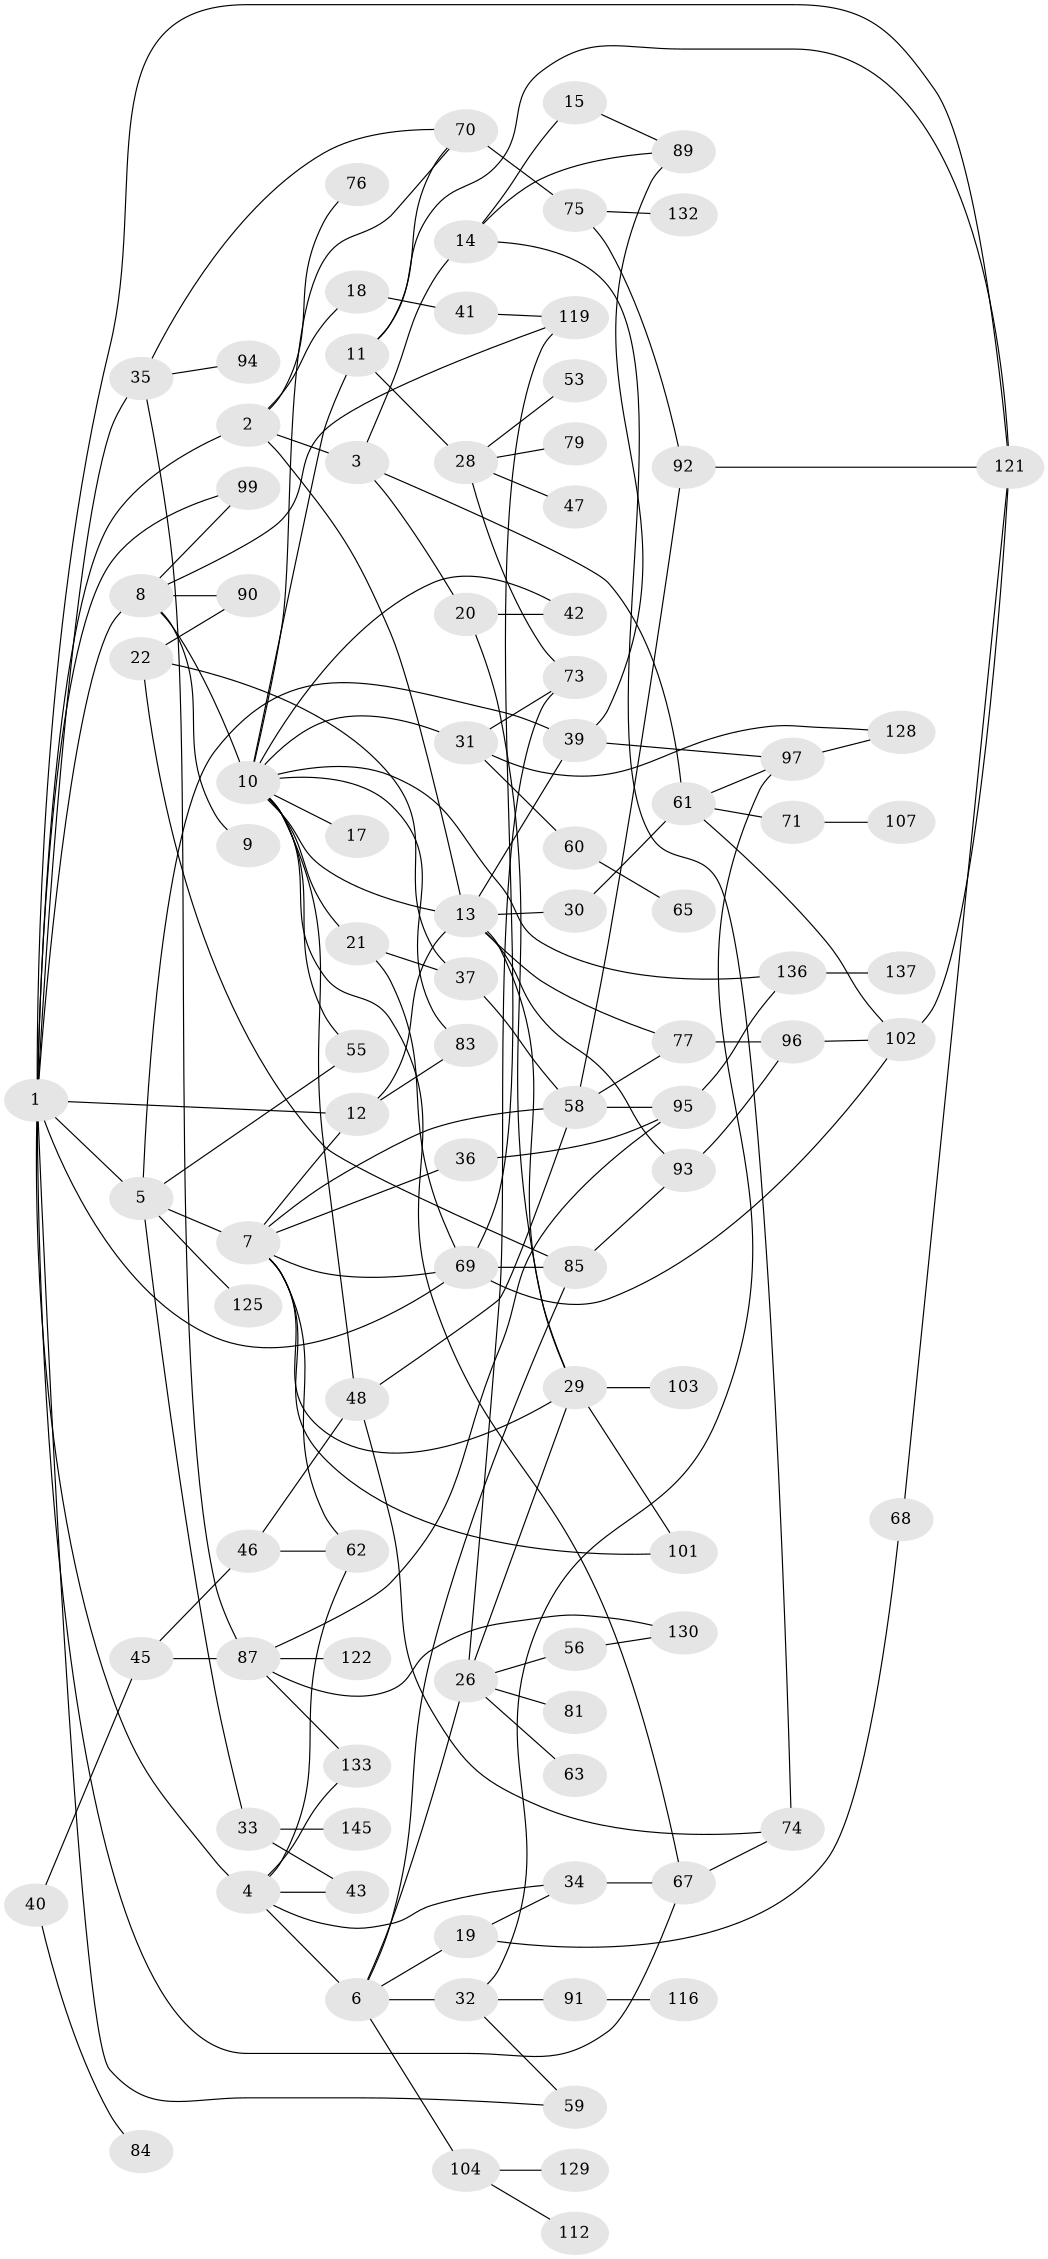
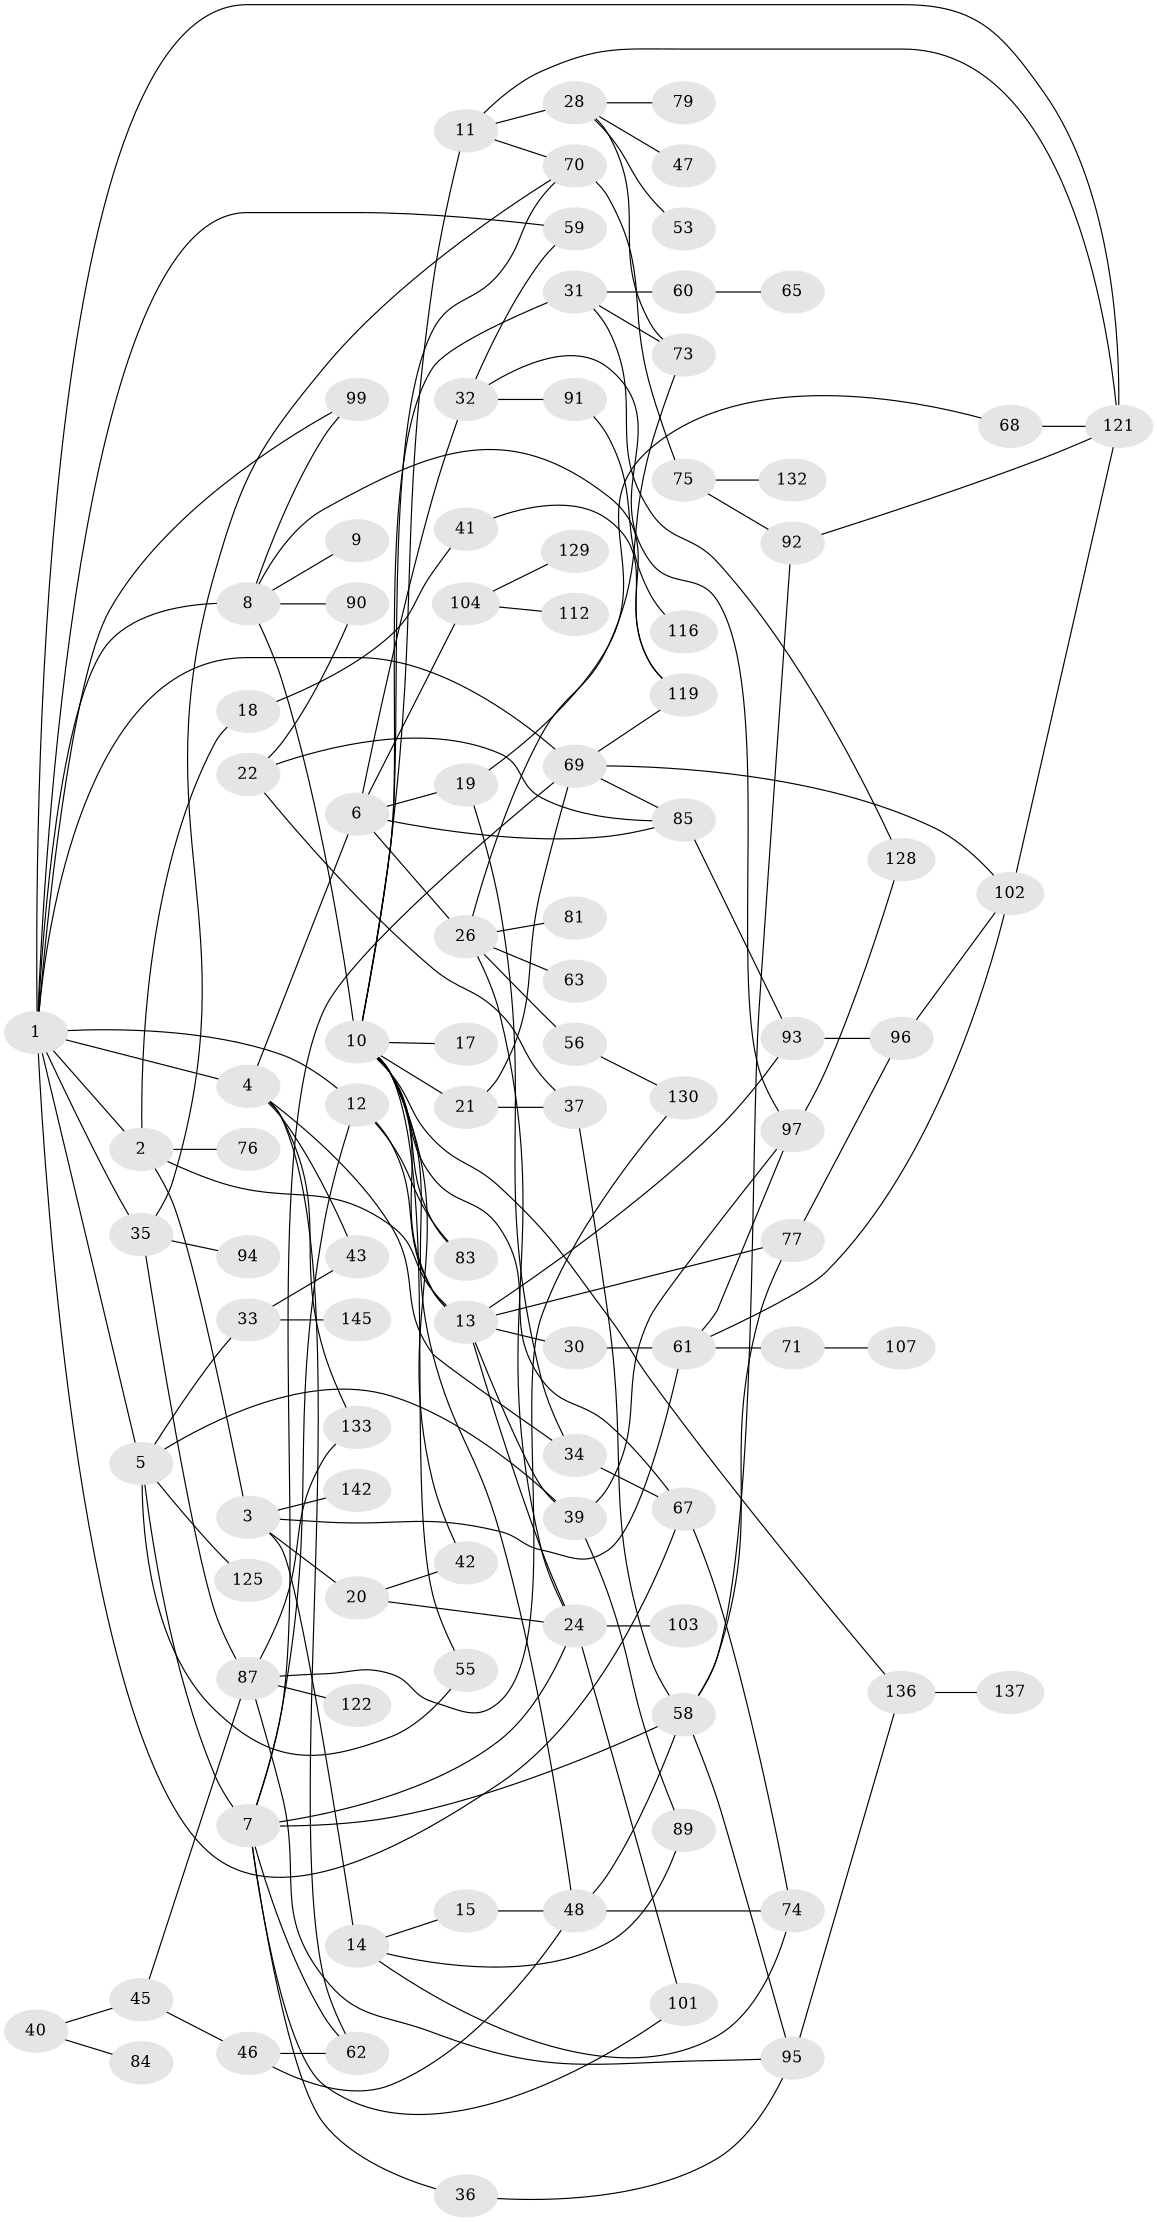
edge "15" -- "89": now "15" -- "48"
node "29": label "29" -> "24"
node "142": added
